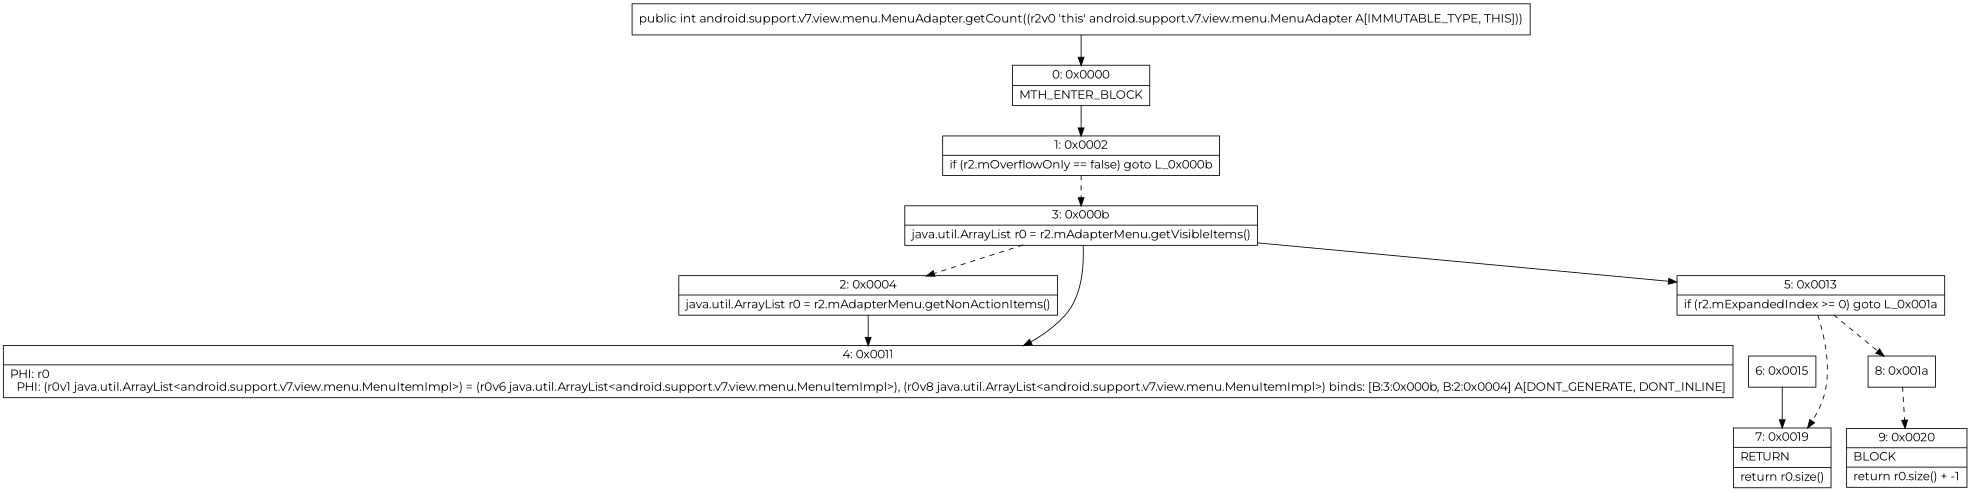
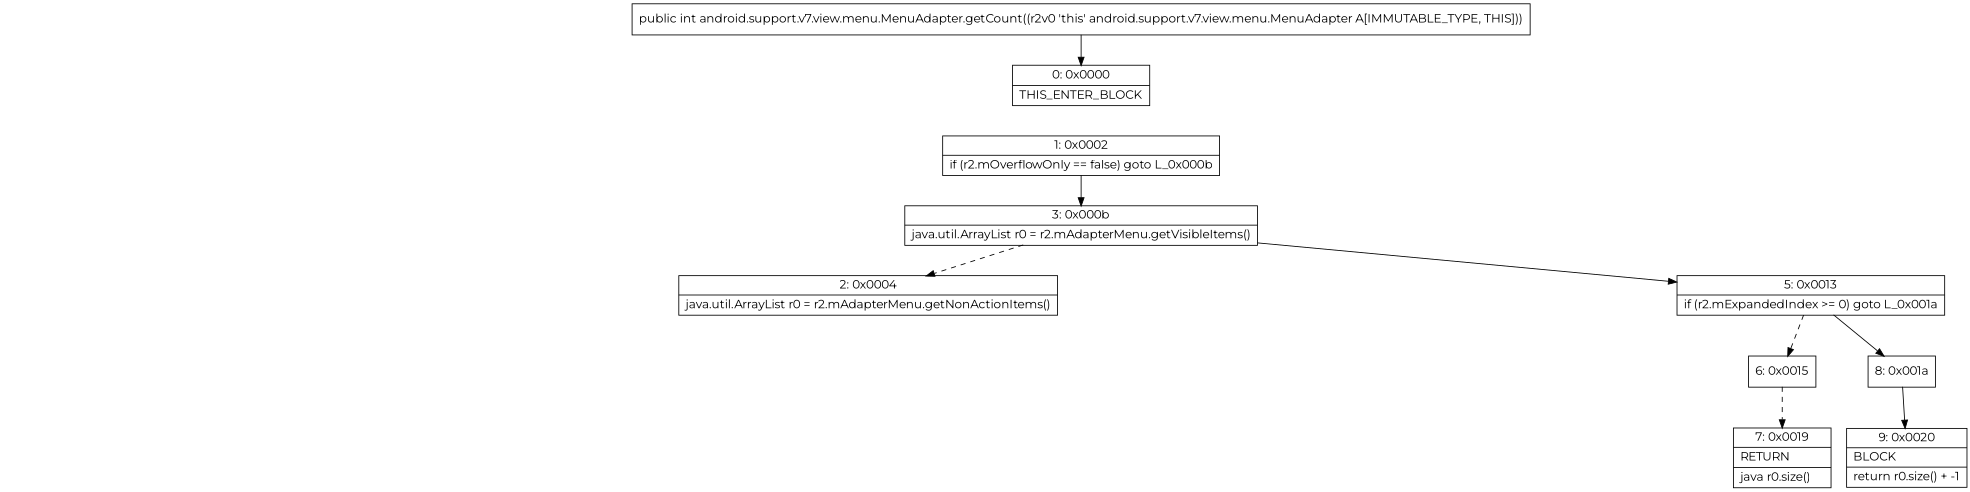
node "0: 0x0000": text "MTH_ENTER_BLOCK" -> "THIS_ENTER_BLOCK"
edge "0: 0x0000" -> "1: 0x0002": removed
edge "1: 0x0002" -> "3: 0x000b": style dashed -> solid
edge "5: 0x0013" -> "8: 0x001a": style dashed -> solid
edge "5: 0x0013" -> "7: 0x0019": now "5: 0x0013" -> "6: 0x0015"
node "4: 0x0011": removed
edge "6: 0x0015" -> "7: 0x0019": style solid -> dashed
edge "8: 0x001a" -> "9: 0x0020": style dashed -> solid
node "7: 0x0019": text "return r0.size()" -> "java r0.size()"
